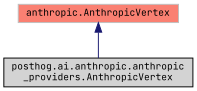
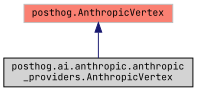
node "anthropic.AnthropicVertex": label "anthropic.AnthropicVertex" -> "posthog.AnthropicVertex"
